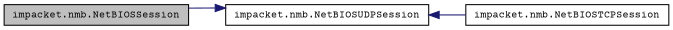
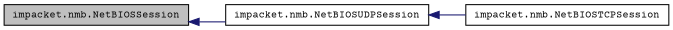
edge "impacket.nmb.NetBIOSSession" -> "impacket.nmb.NetBIOSUDPSession": reversed
